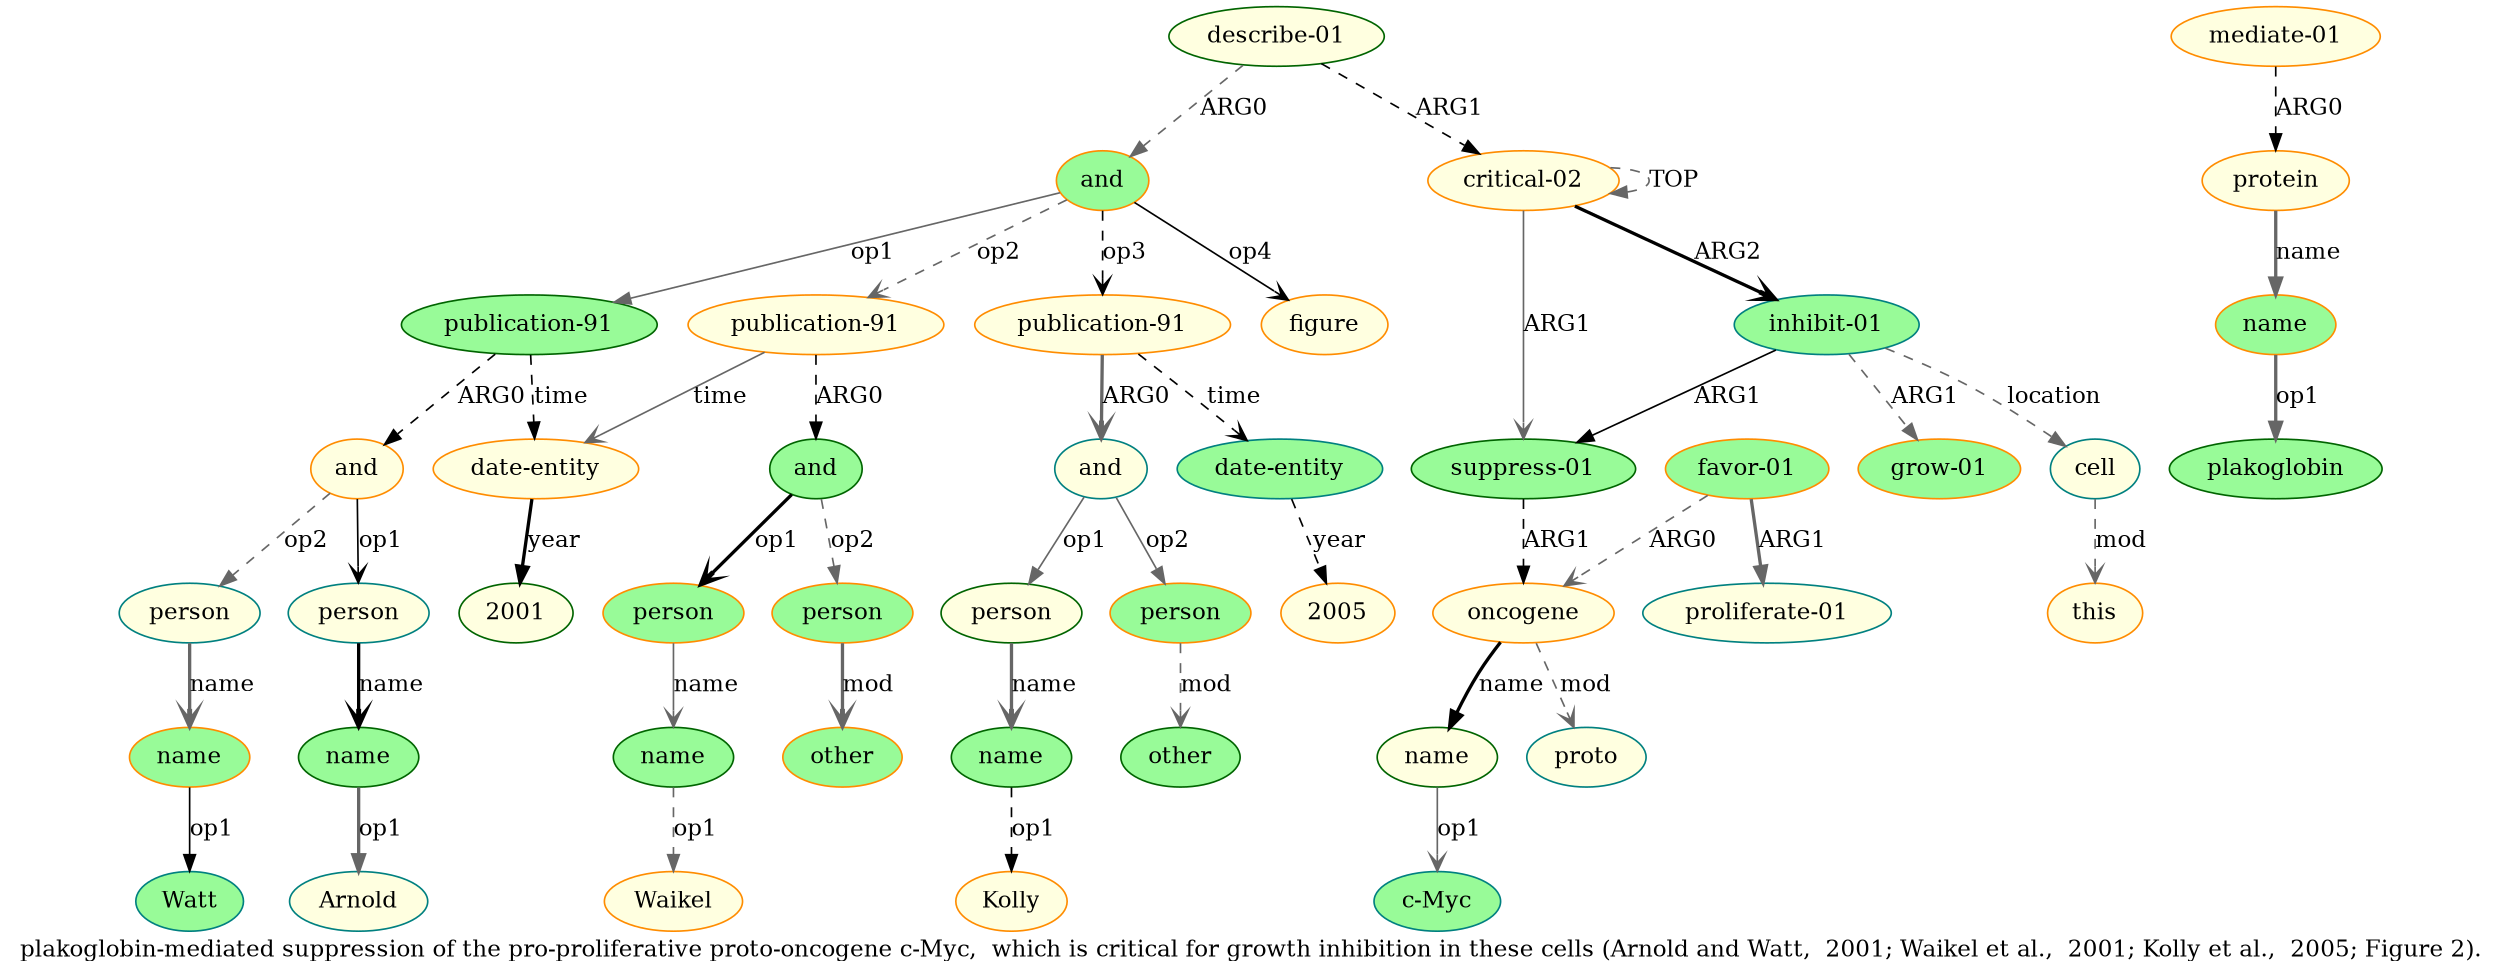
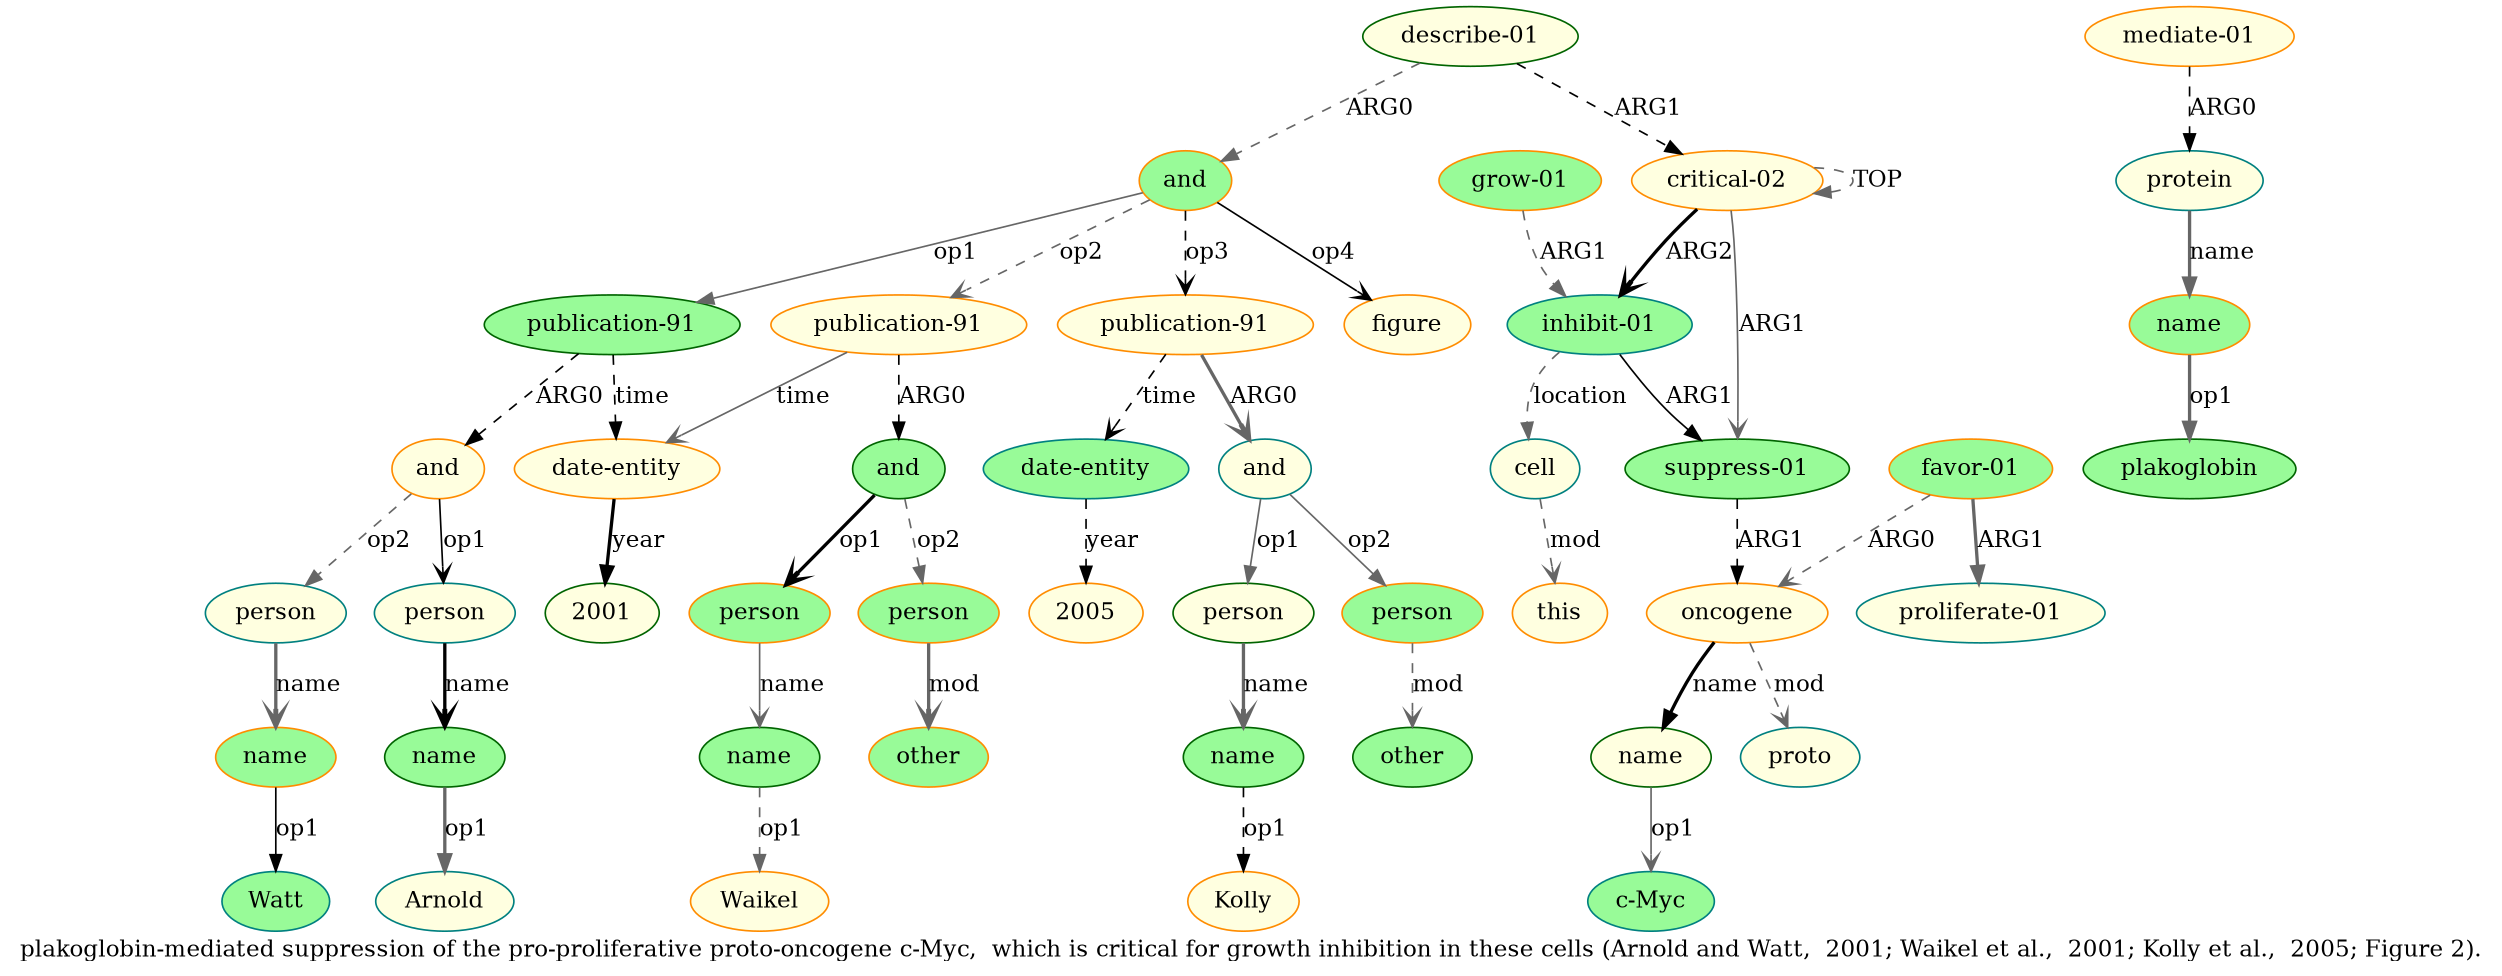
node "protein": color darkorange -> teal
edge "inhibit-01" -> "grow-01": reversed
